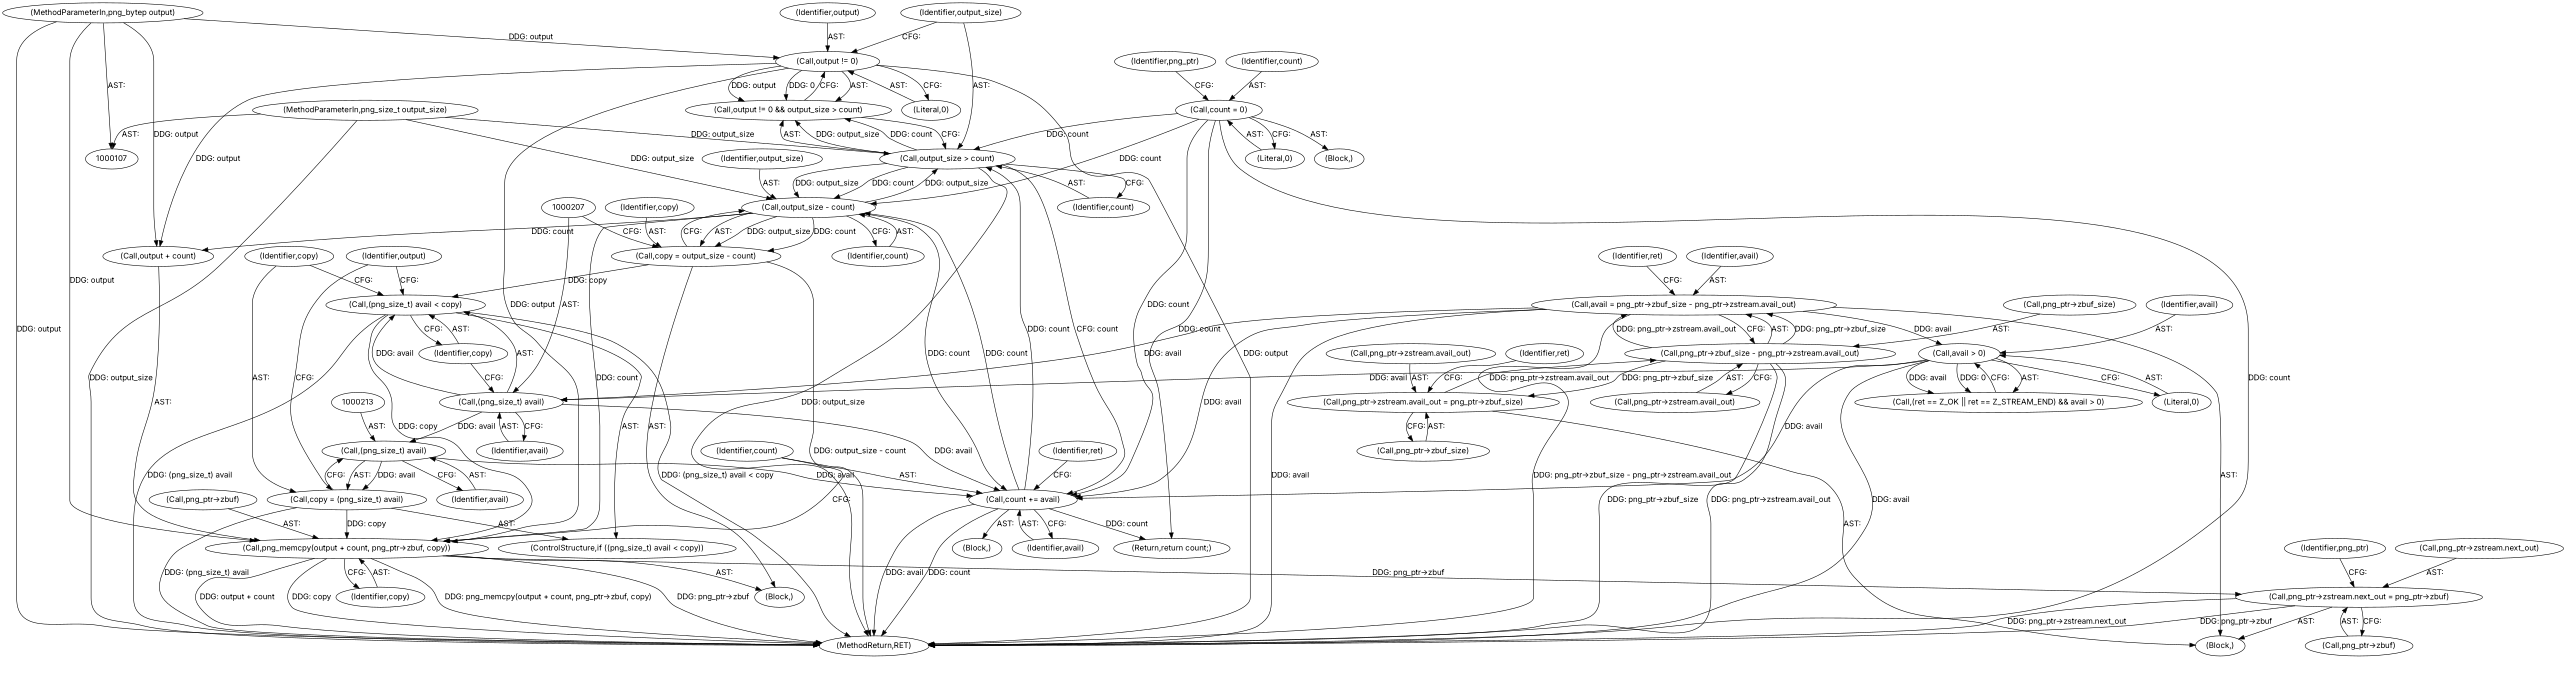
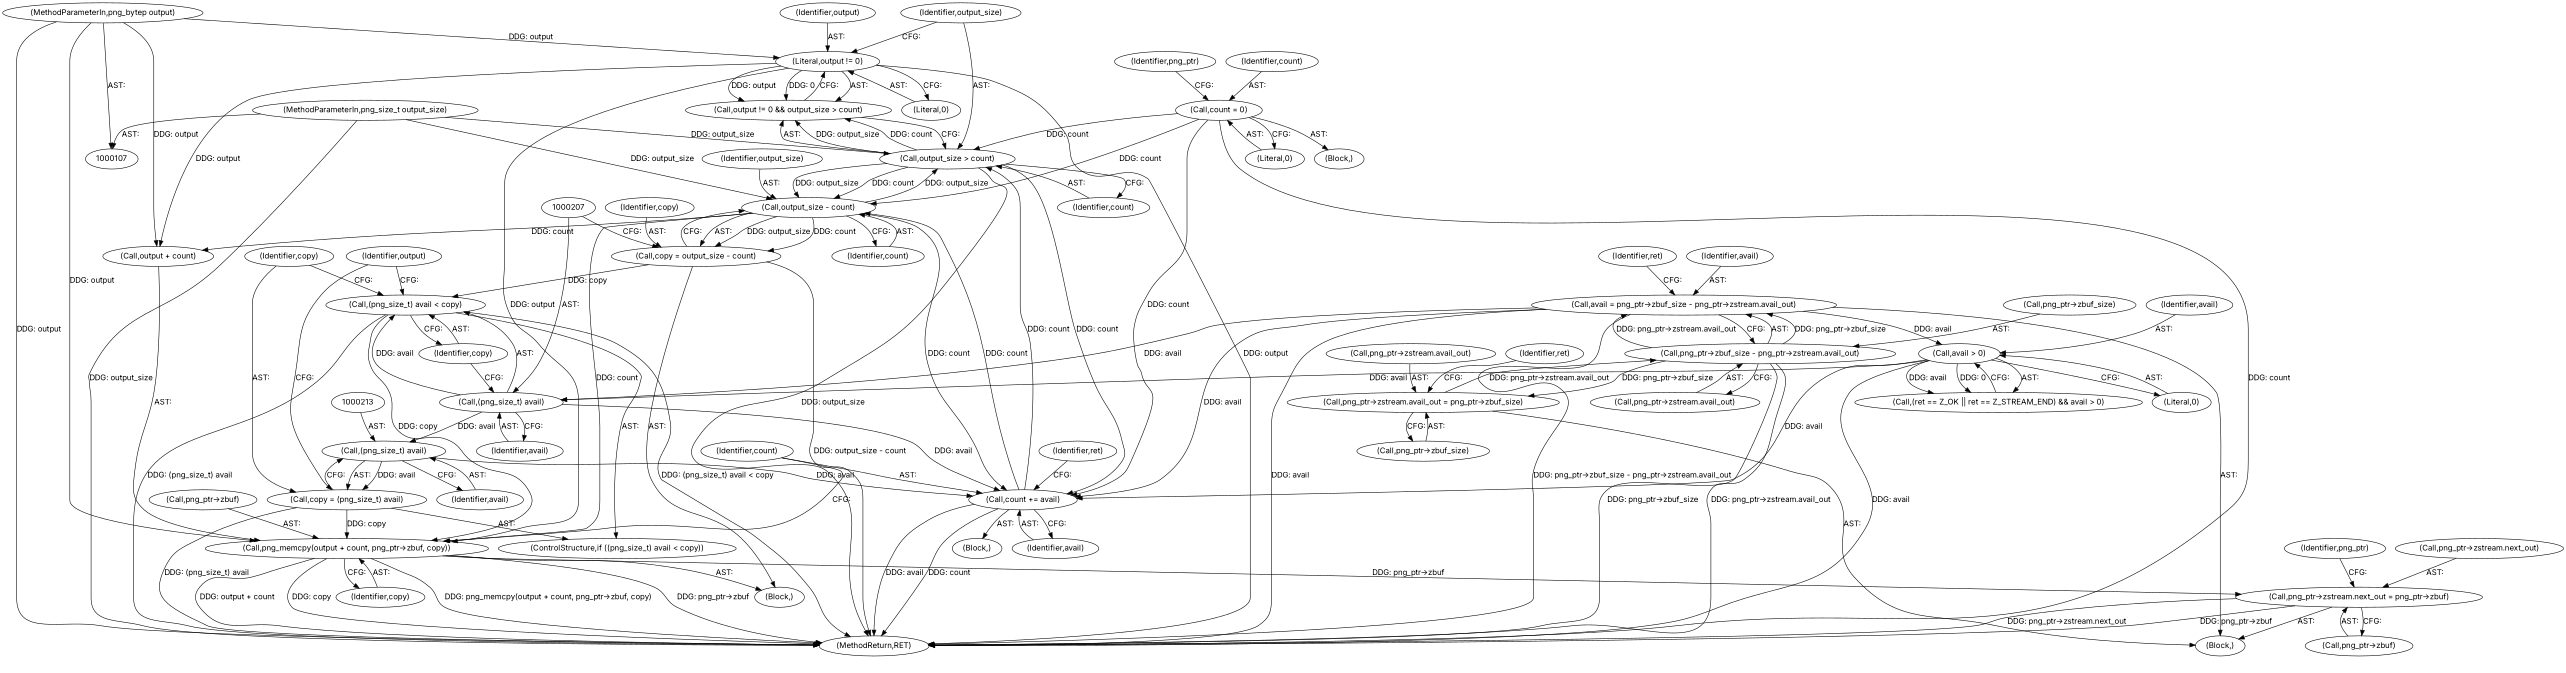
node "(Call,output != 0)": label "(Call,output != 0)" -> "(Literal,output != 0)"
edge "(Call,output_size > count)" -> "(Call,count += avail)": label "CFG: count" -> "DDG: count"
node "(Return,return count;)": removed
